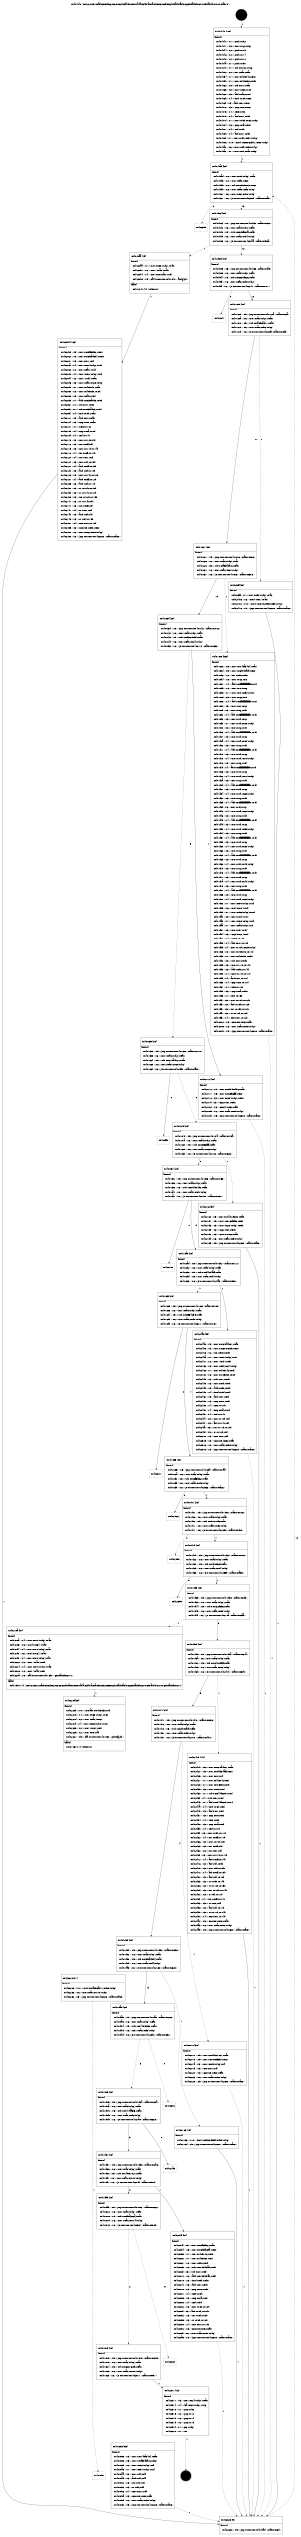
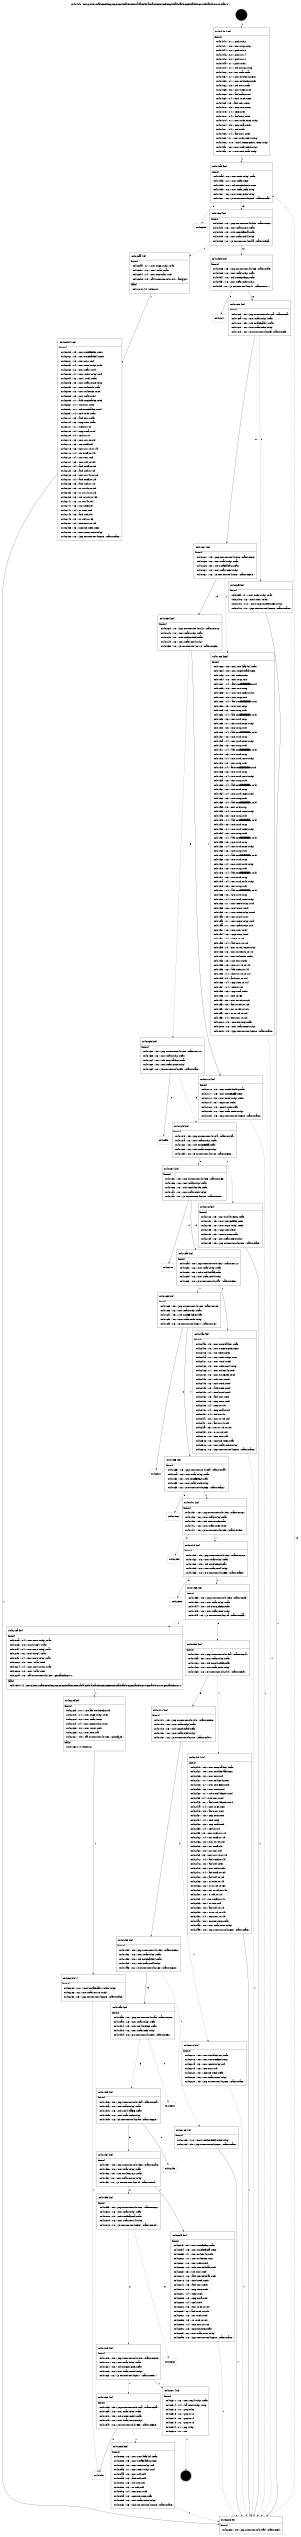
edge "0x40220f [29]" -> "0x40222c [21]": added, label "1"
node "0x401e35 [28]": added
